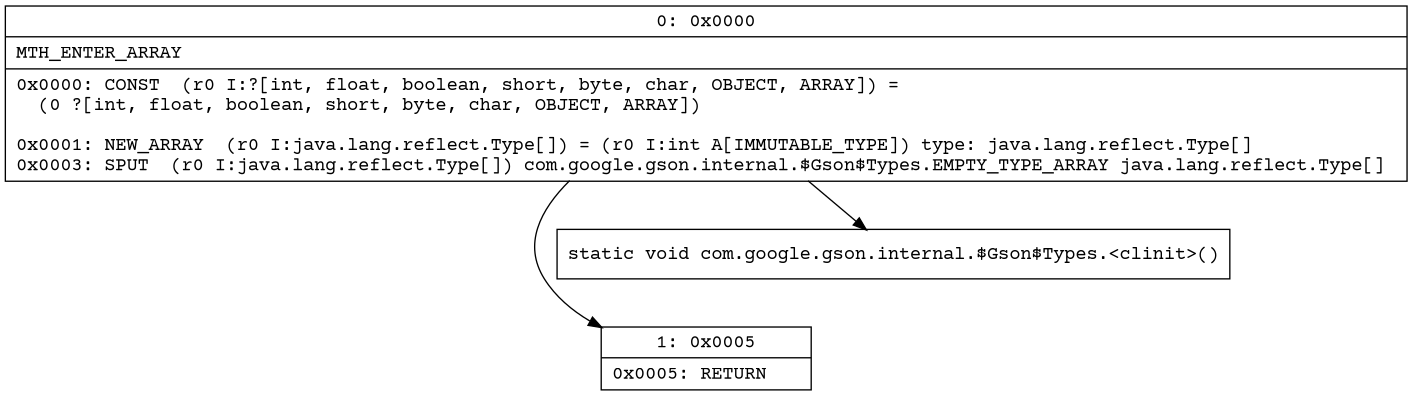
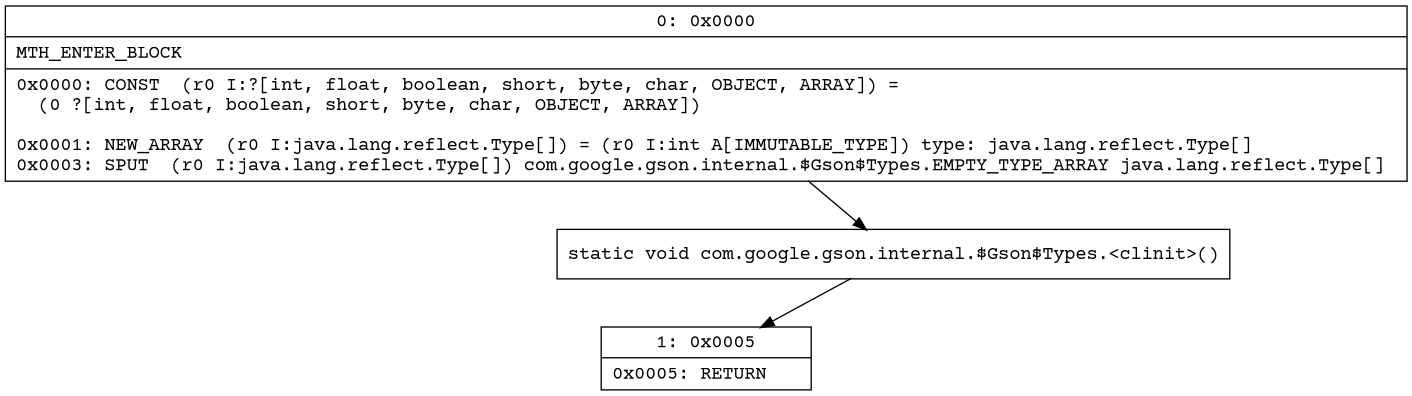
node "0: 0x0000": text "MTH_ENTER_ARRAY" -> "MTH_ENTER_BLOCK"
edge "0: 0x0000" -> "1: 0x0005": now "static void com.google.gson.internal.$Gson$Types.<clinit>()" -> "1: 0x0005"
